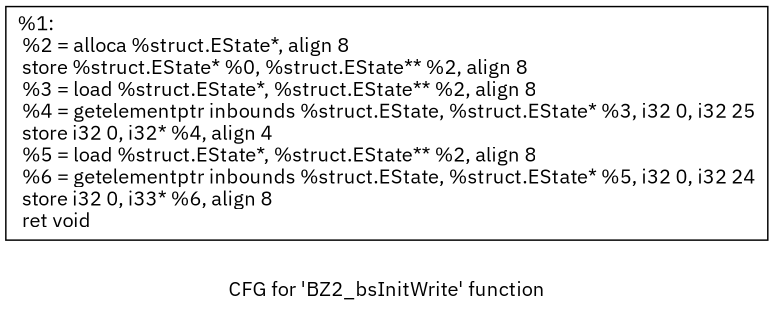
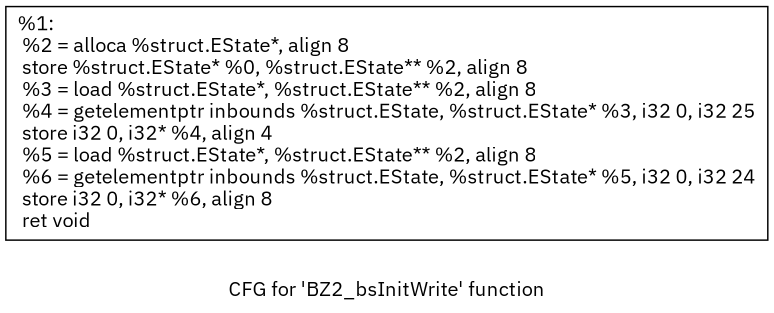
node "%1:": text "store i32 0, i33* %6, align 8" -> "store i32 0, i32* %6, align 8"
